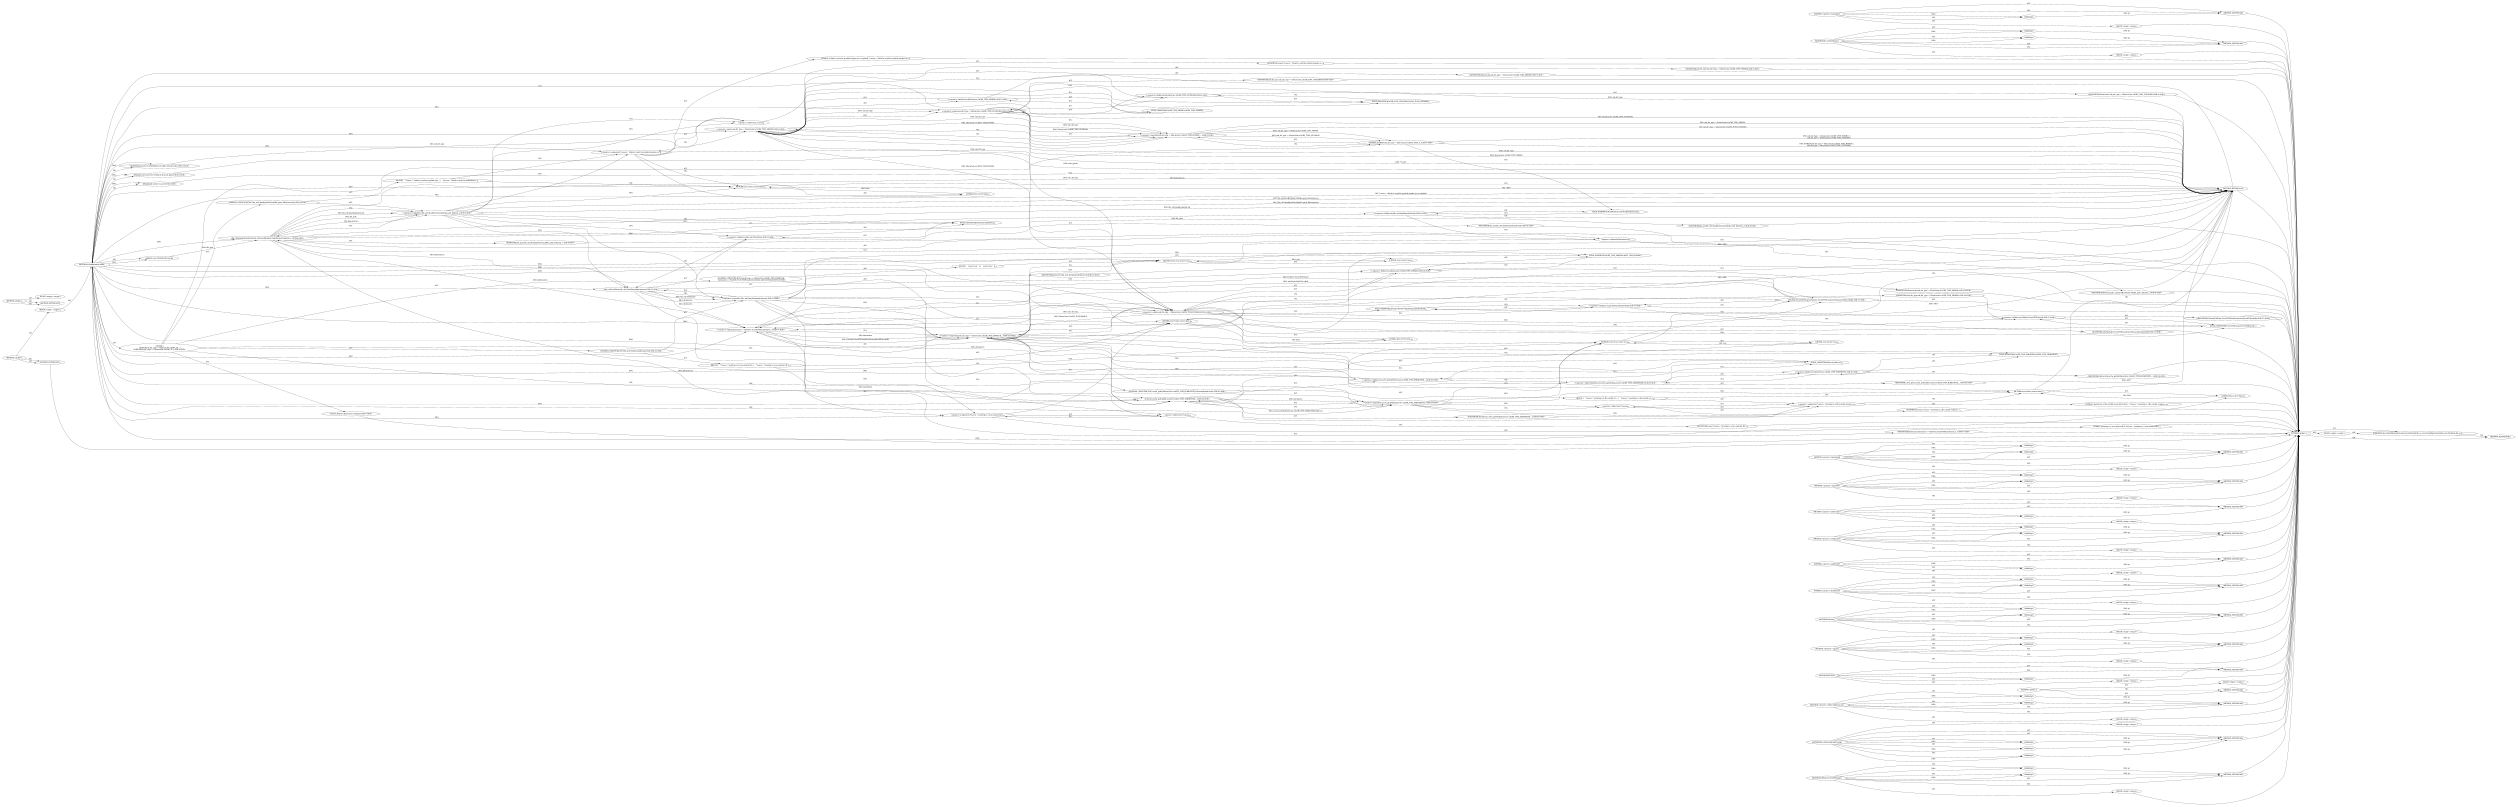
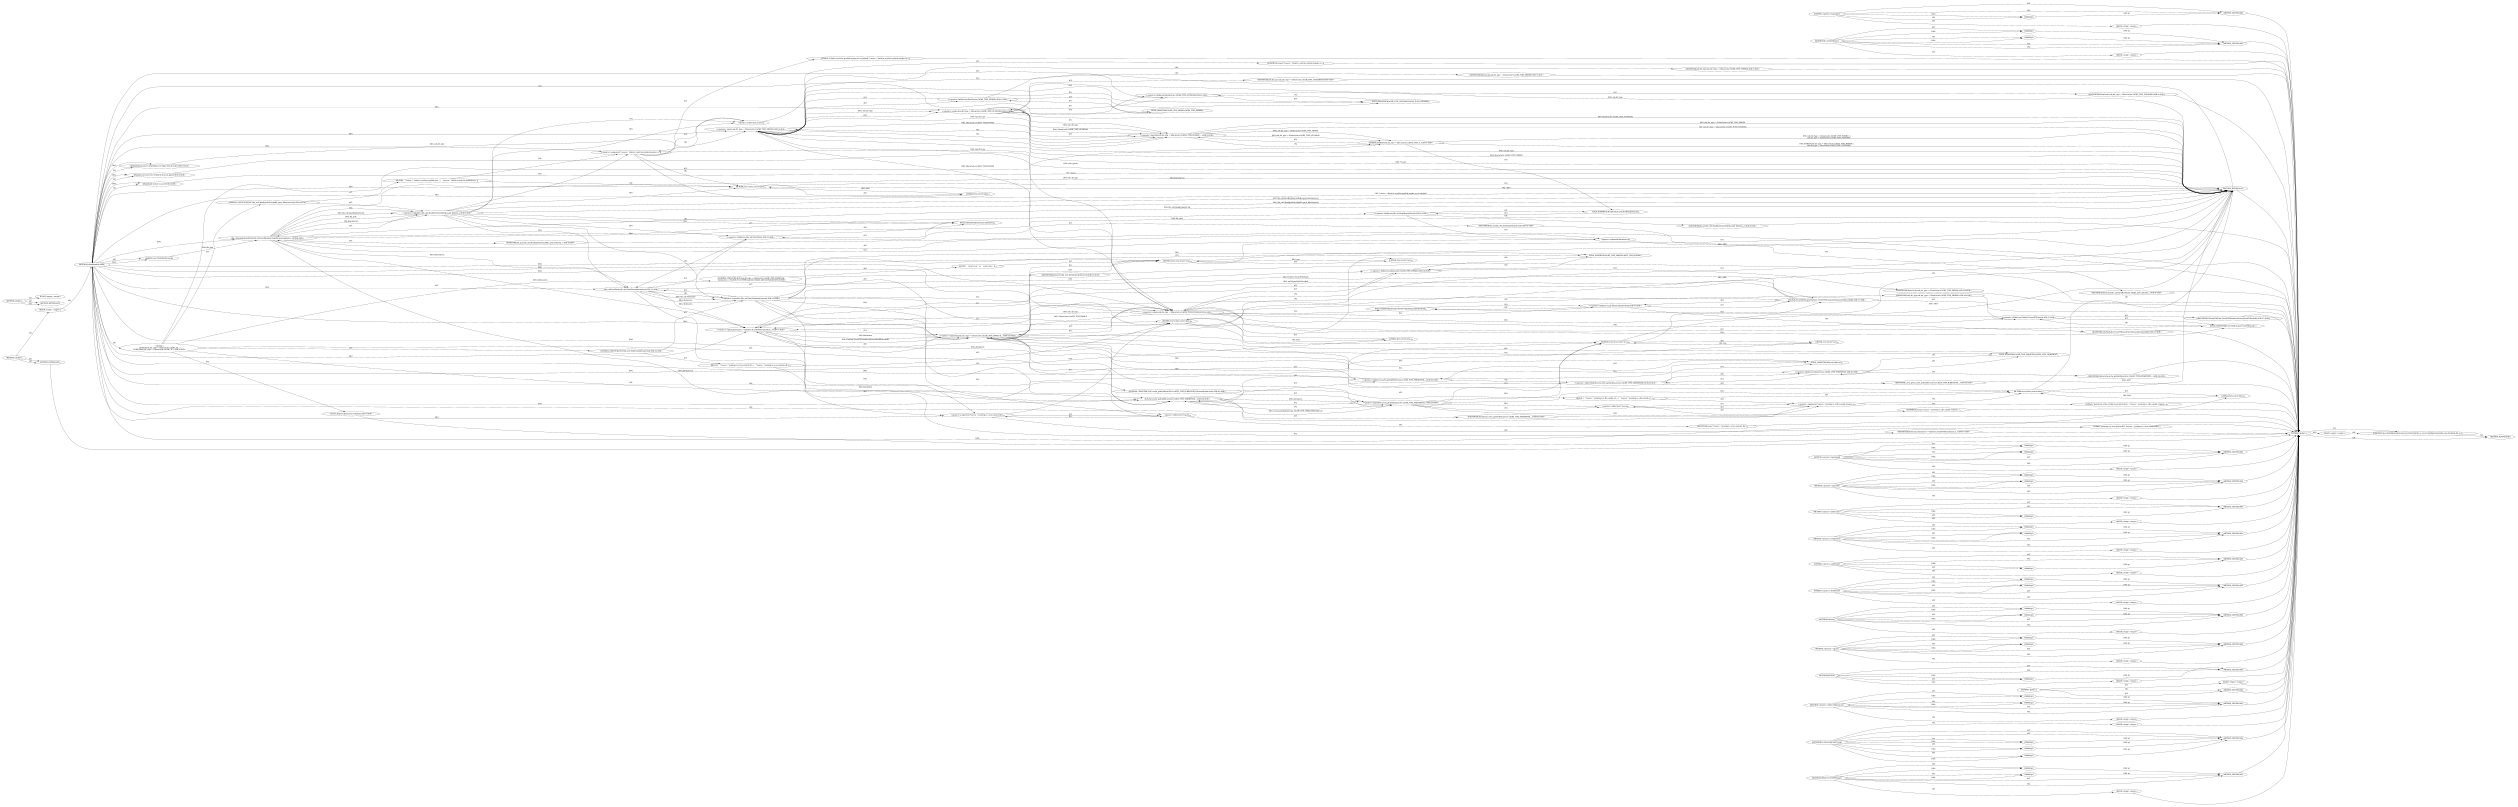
edge "<(PARAM,std::string* reason)<SUB>4</SUB>>" -> "(METHOD_RETURN,bool)": label "CDG: " -> "DDG: reason"
